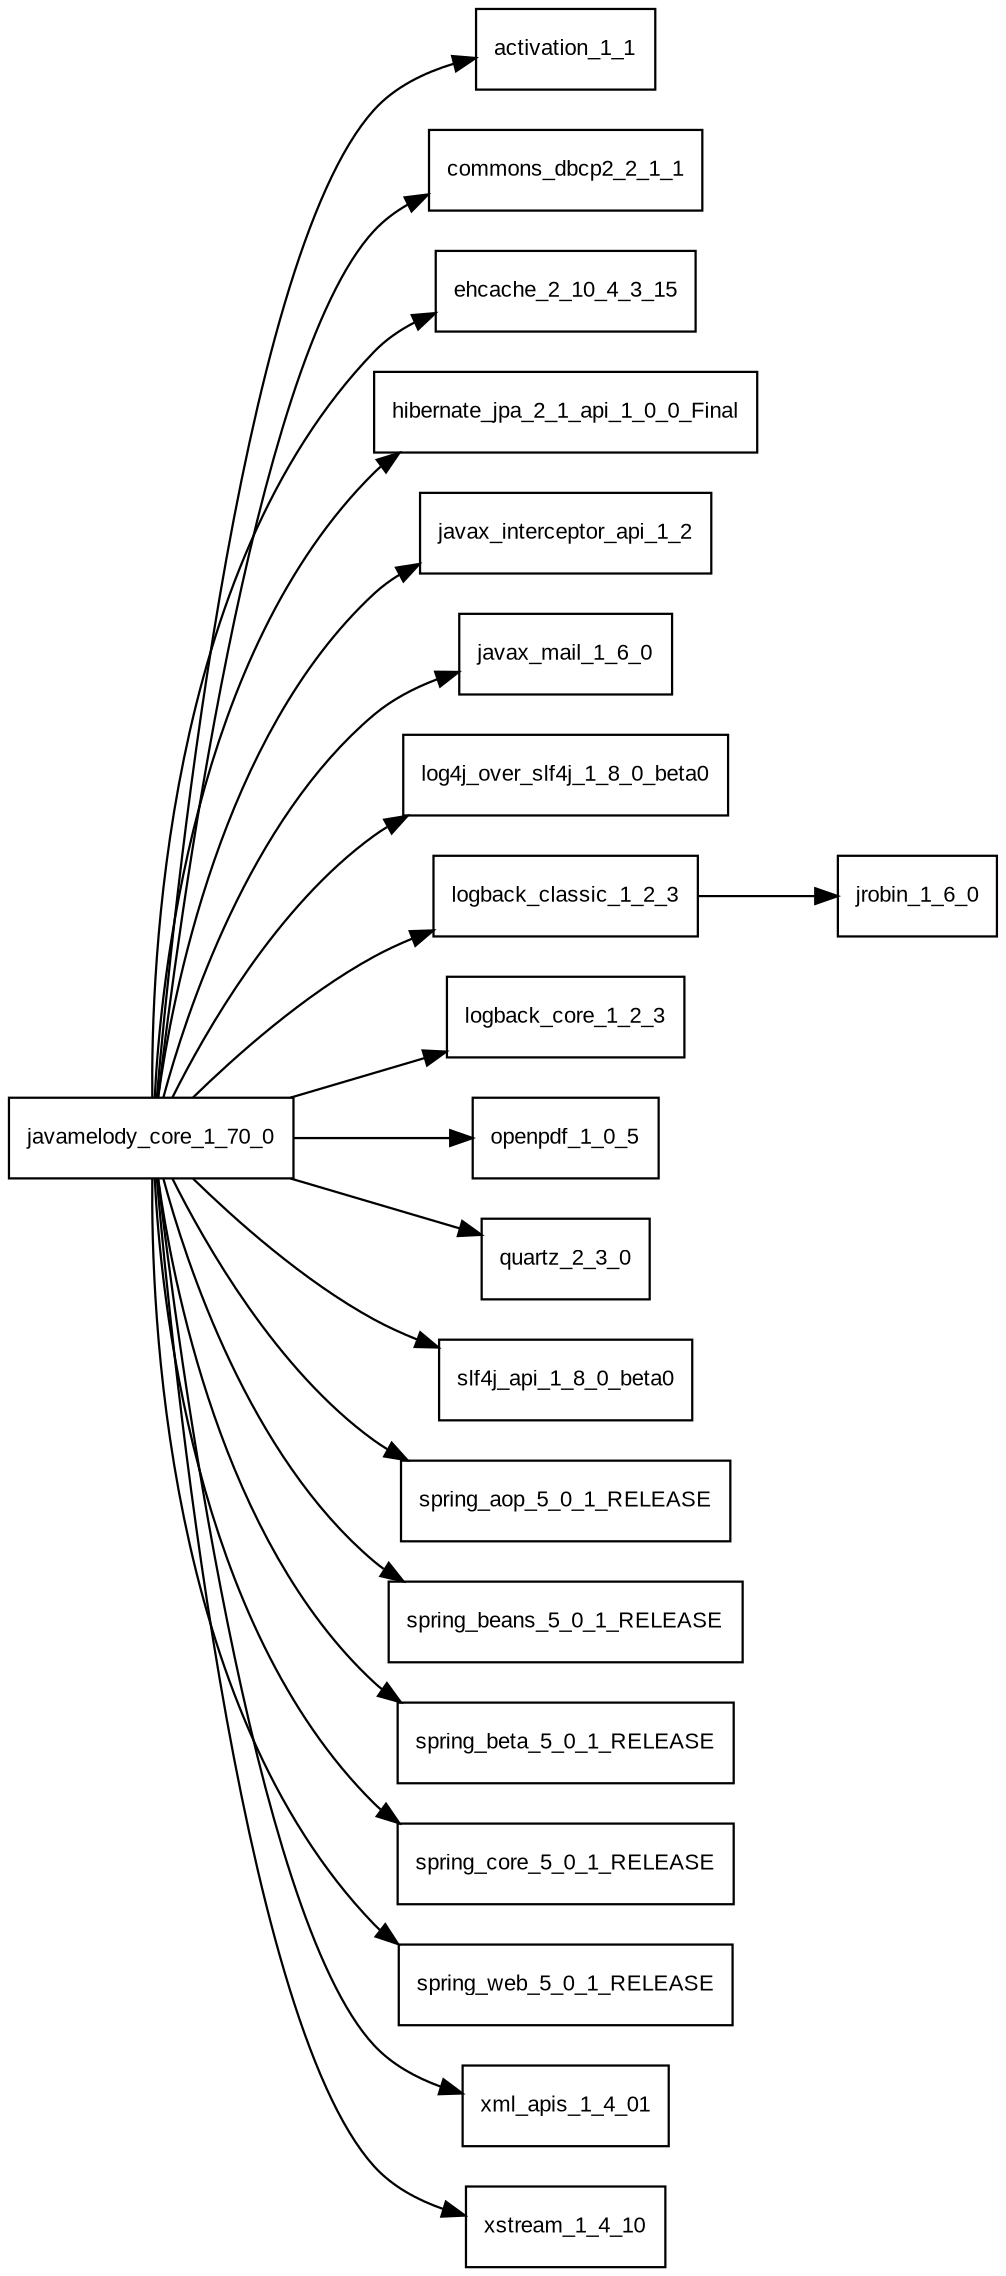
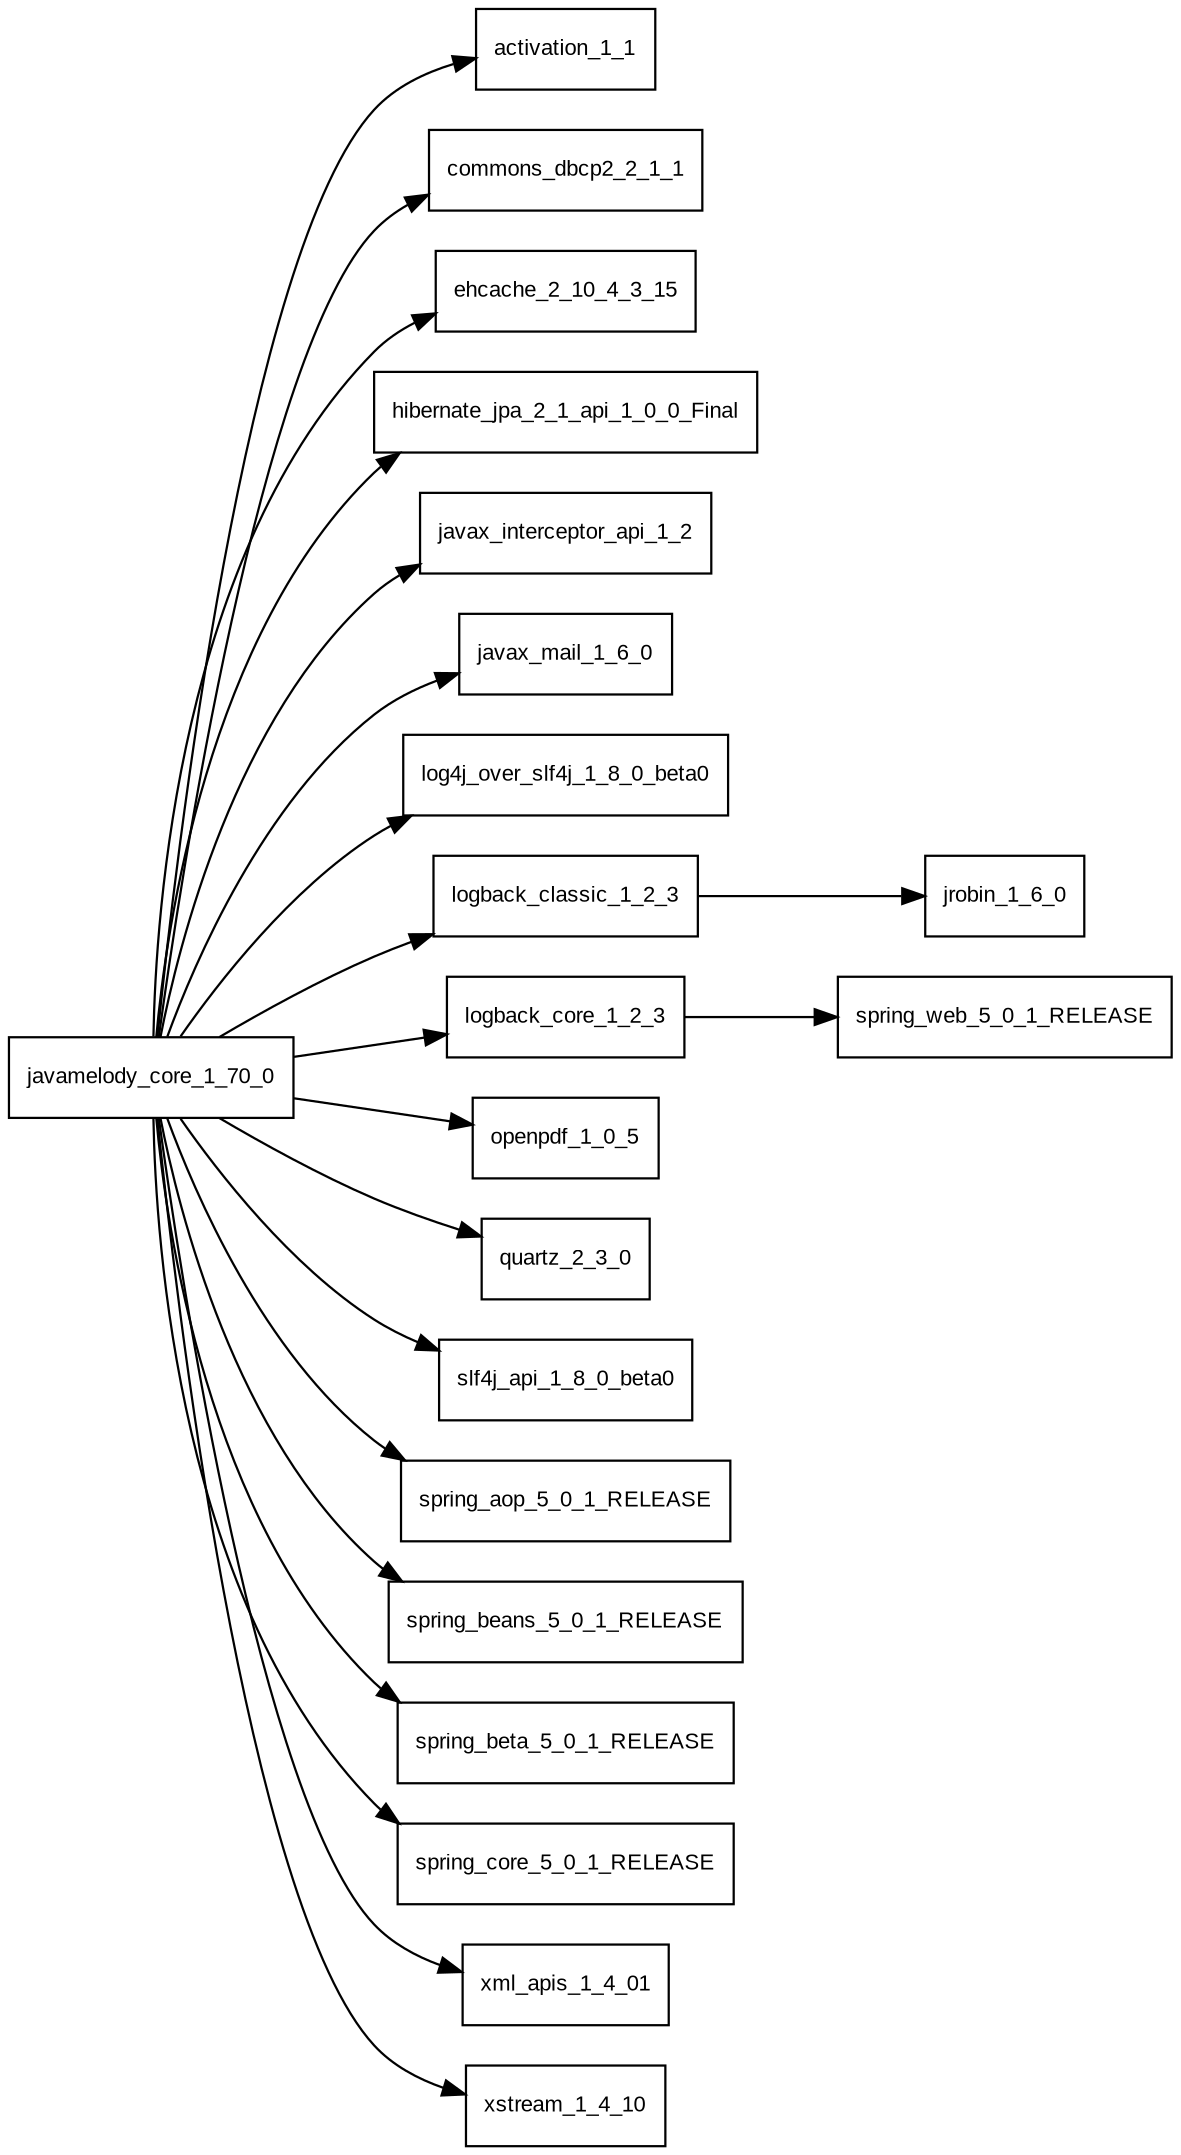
edge "javamelody_core_1_70_0" -> "spring_web_5_0_1_RELEASE": now "logback_core_1_2_3" -> "spring_web_5_0_1_RELEASE"
